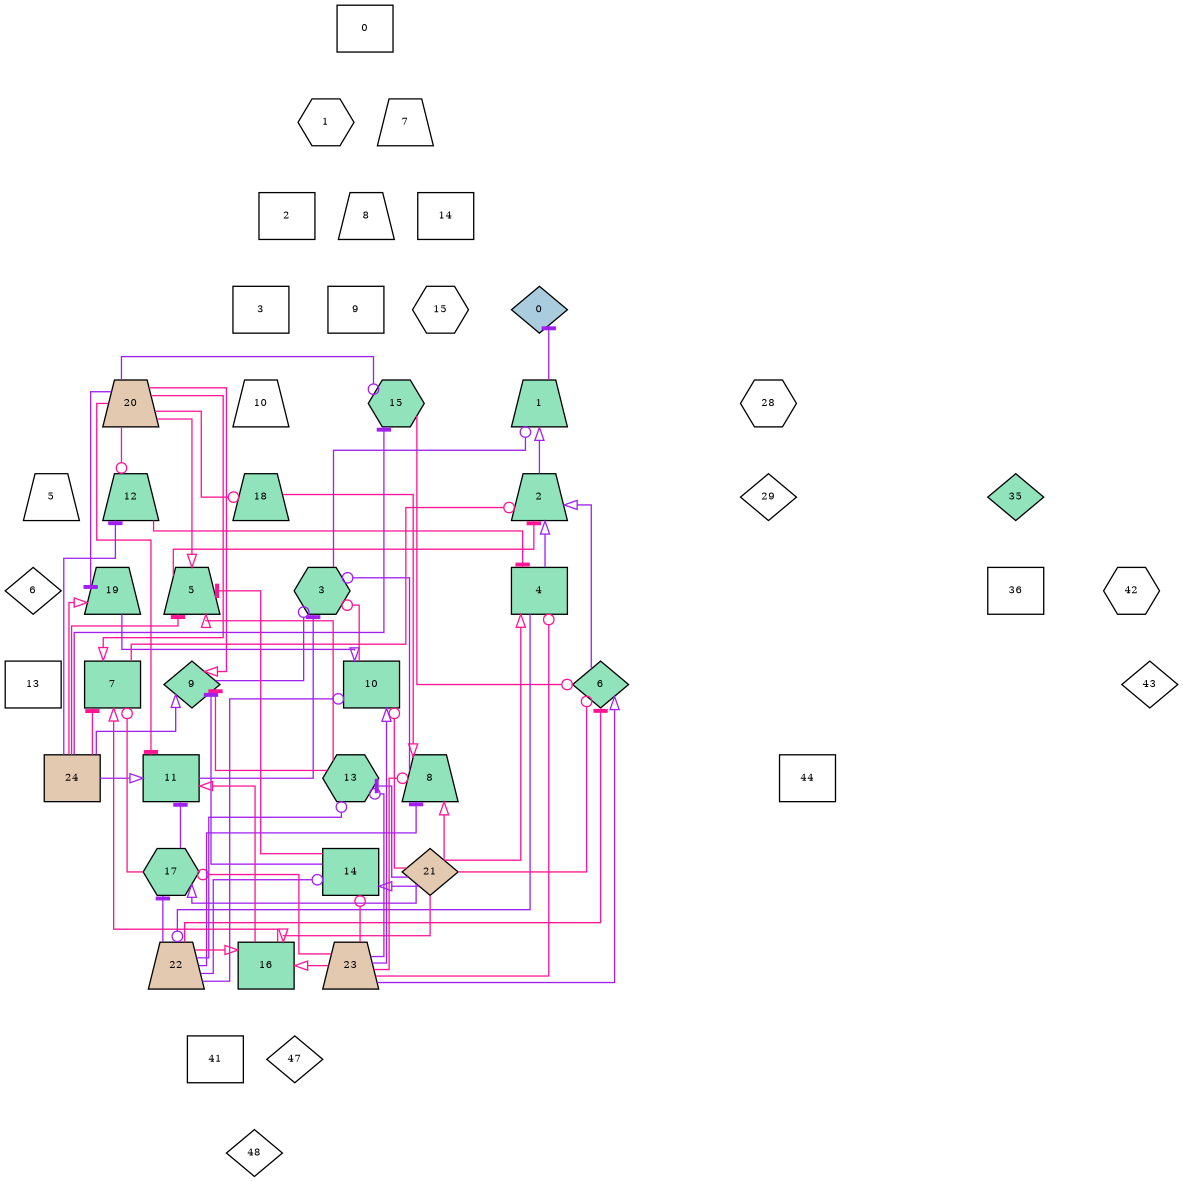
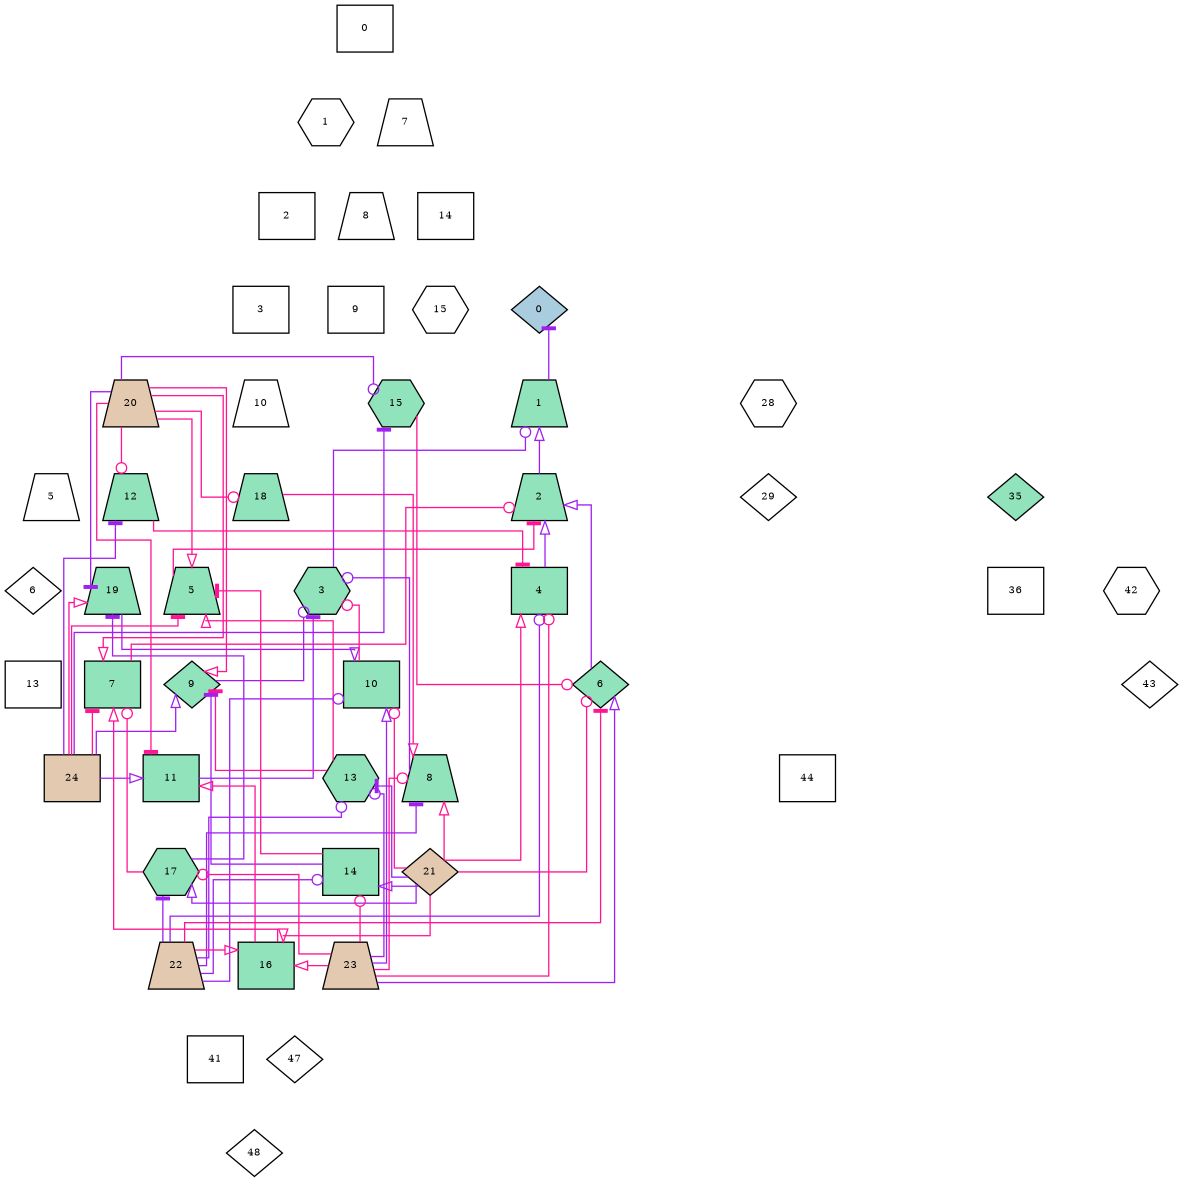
edge "17" -> "11": now "17" -> "19"
edge "4" -> "22": reversed
